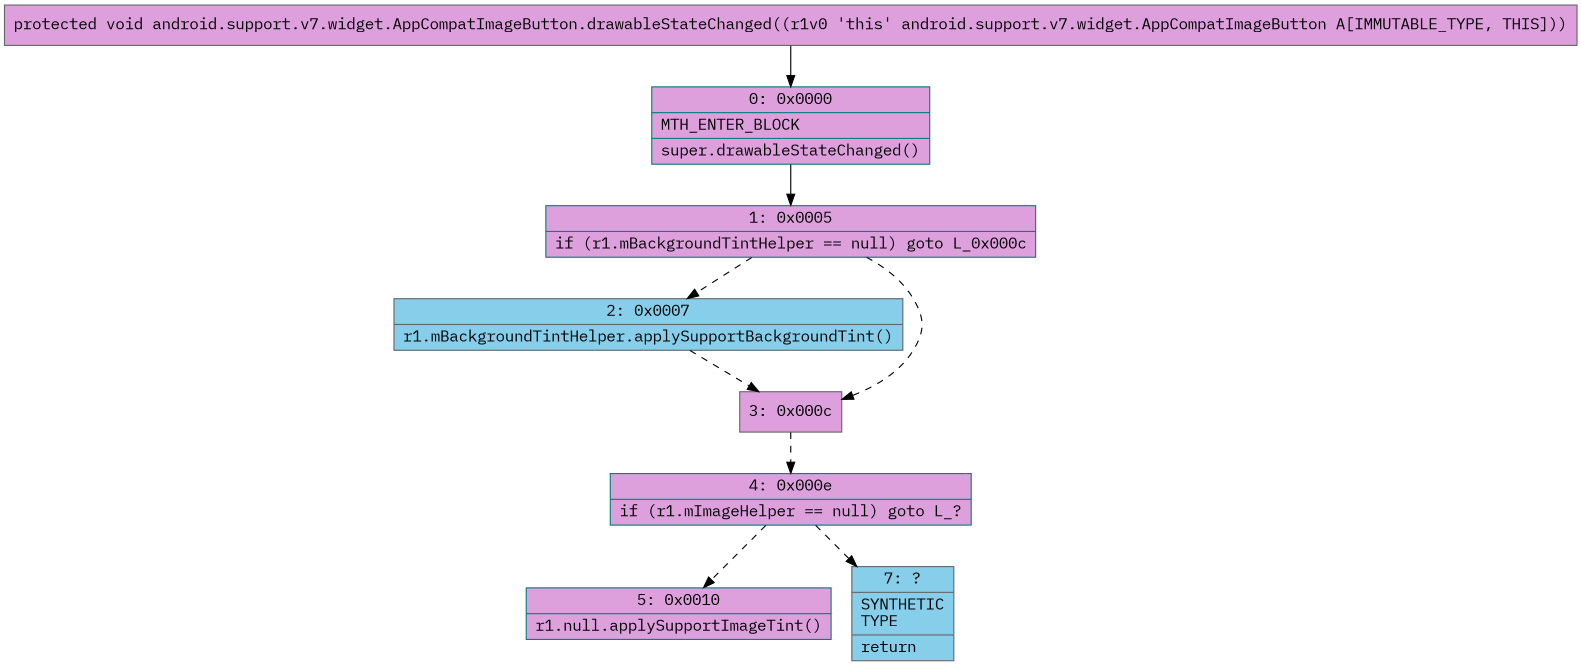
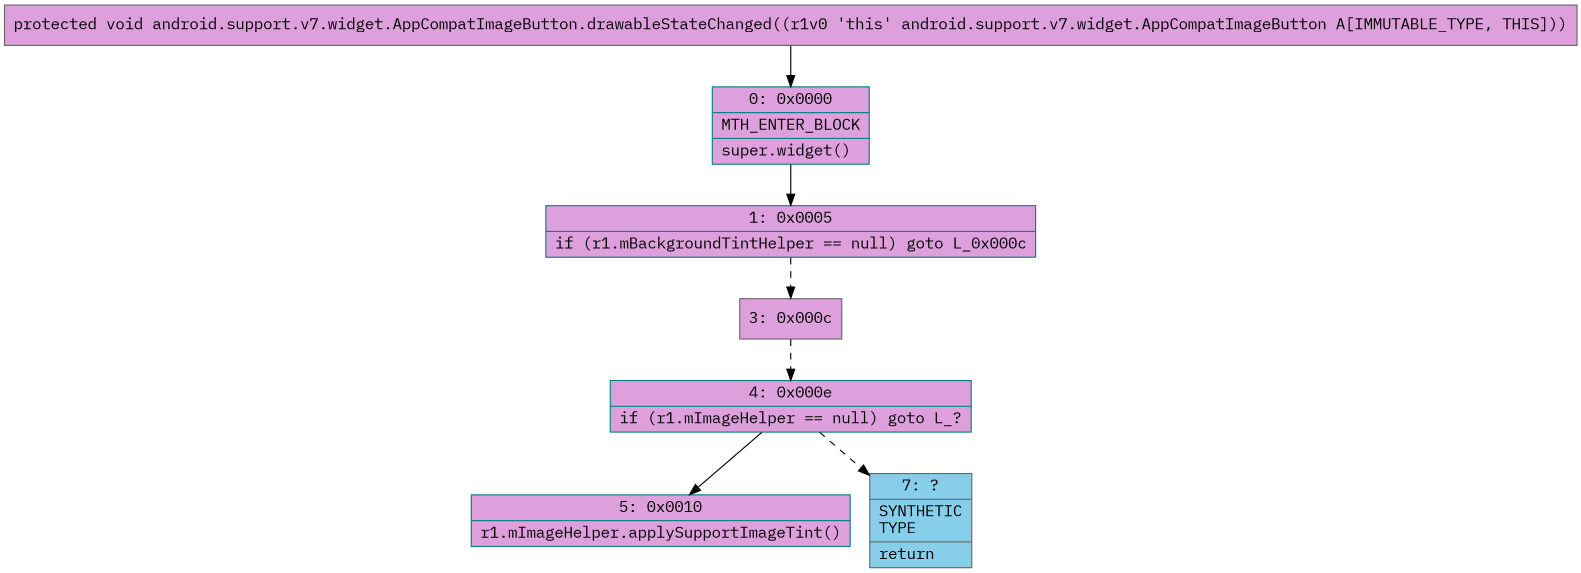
node "0: 0x0000": text "super.drawableStateChanged()" -> "super.widget()"
node "2: 0x0007": removed
edge "4: 0x000e" -> "5: 0x0010": style dashed -> solid
node "5: 0x0010": text "r1.null.applySupportImageTint()" -> "r1.mImageHelper.applySupportImageTint()"
